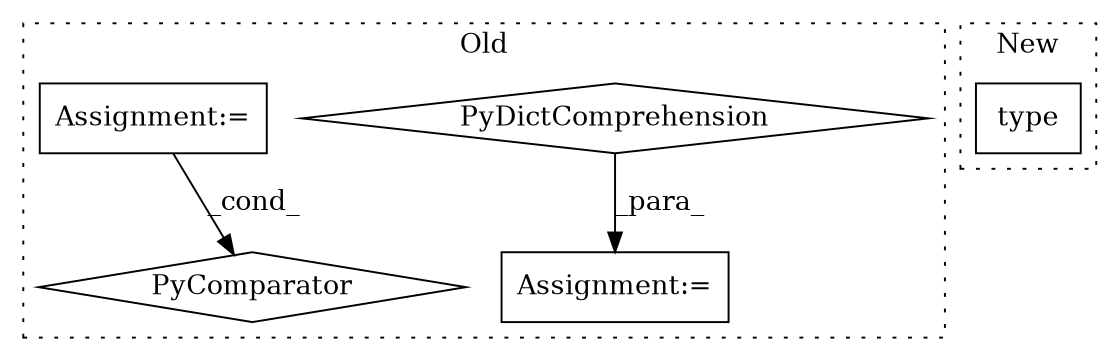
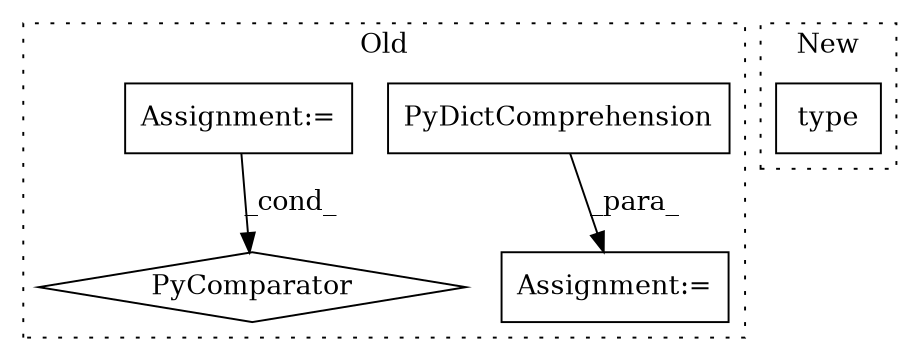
node "PyDictComprehension": shape diamond -> box
